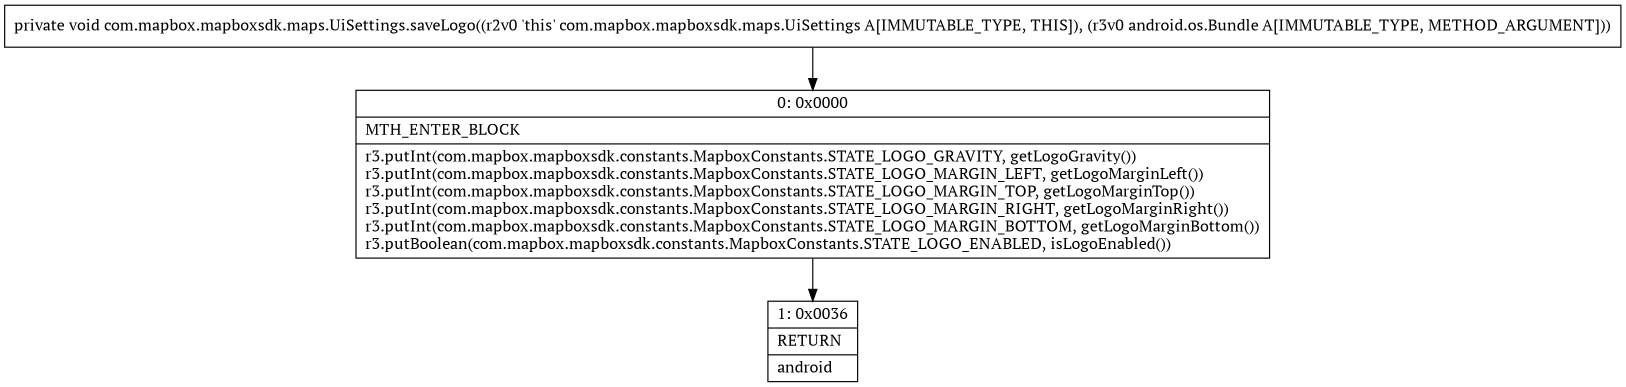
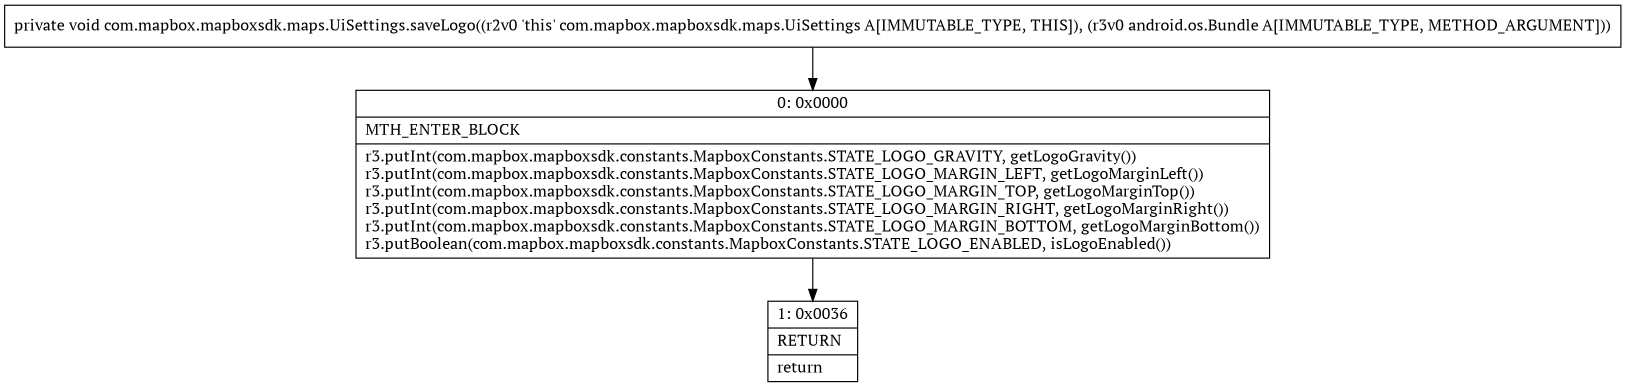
node "1: 0x0036": text "android" -> "return"
